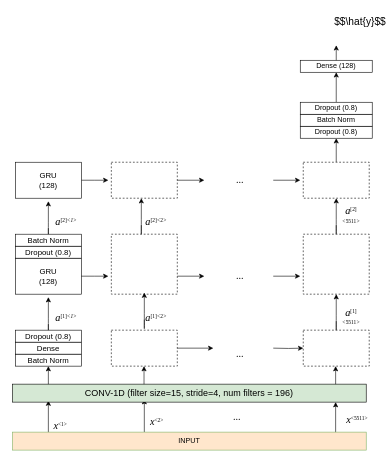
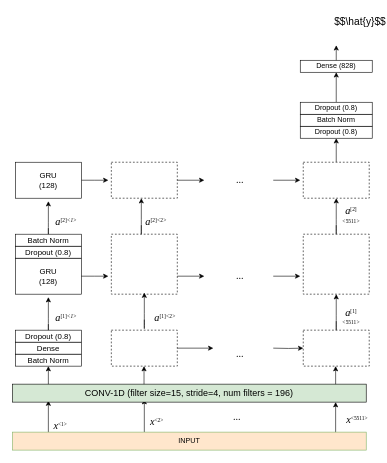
node "Dense (128)": label "Dense (128)" -> "Dense (828)"
node "a[1]<2>": moved (156, 318) -> (165, 318)
